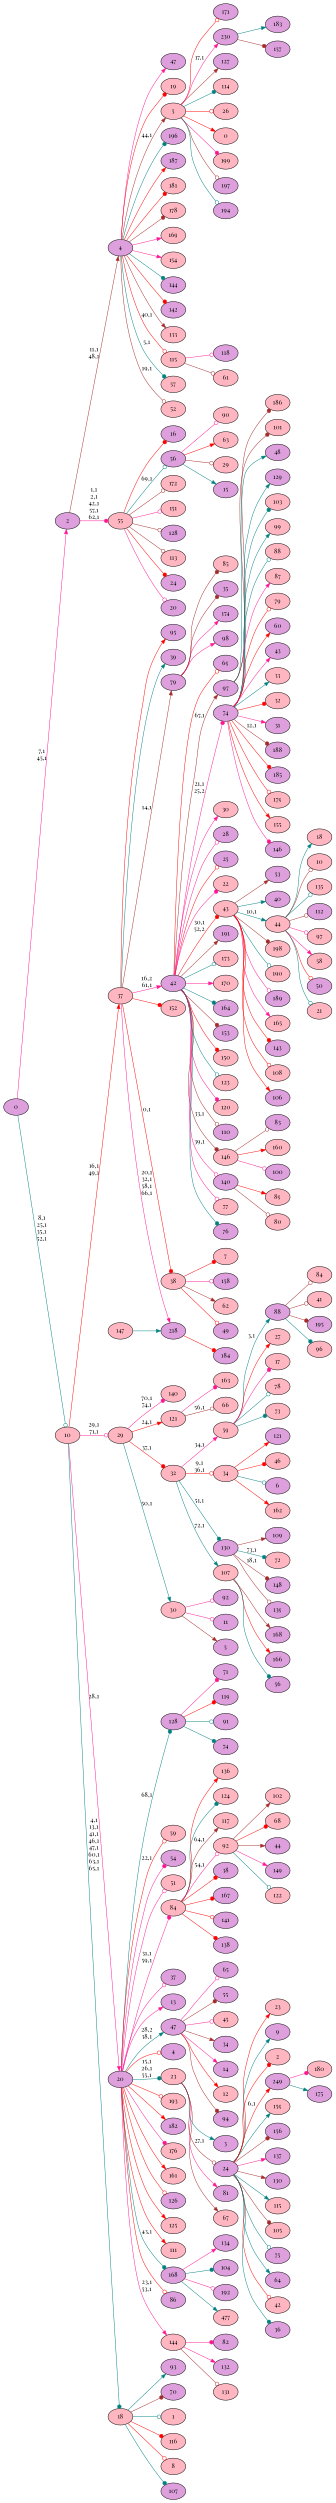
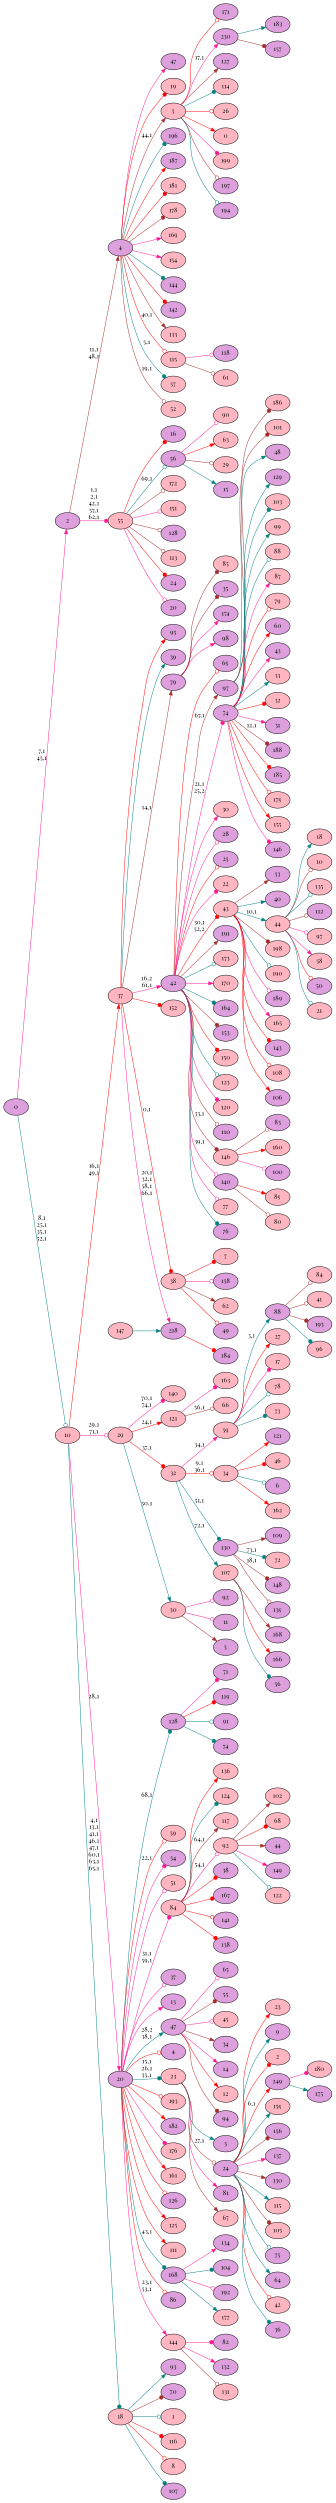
node "477": label "477" -> "177"
